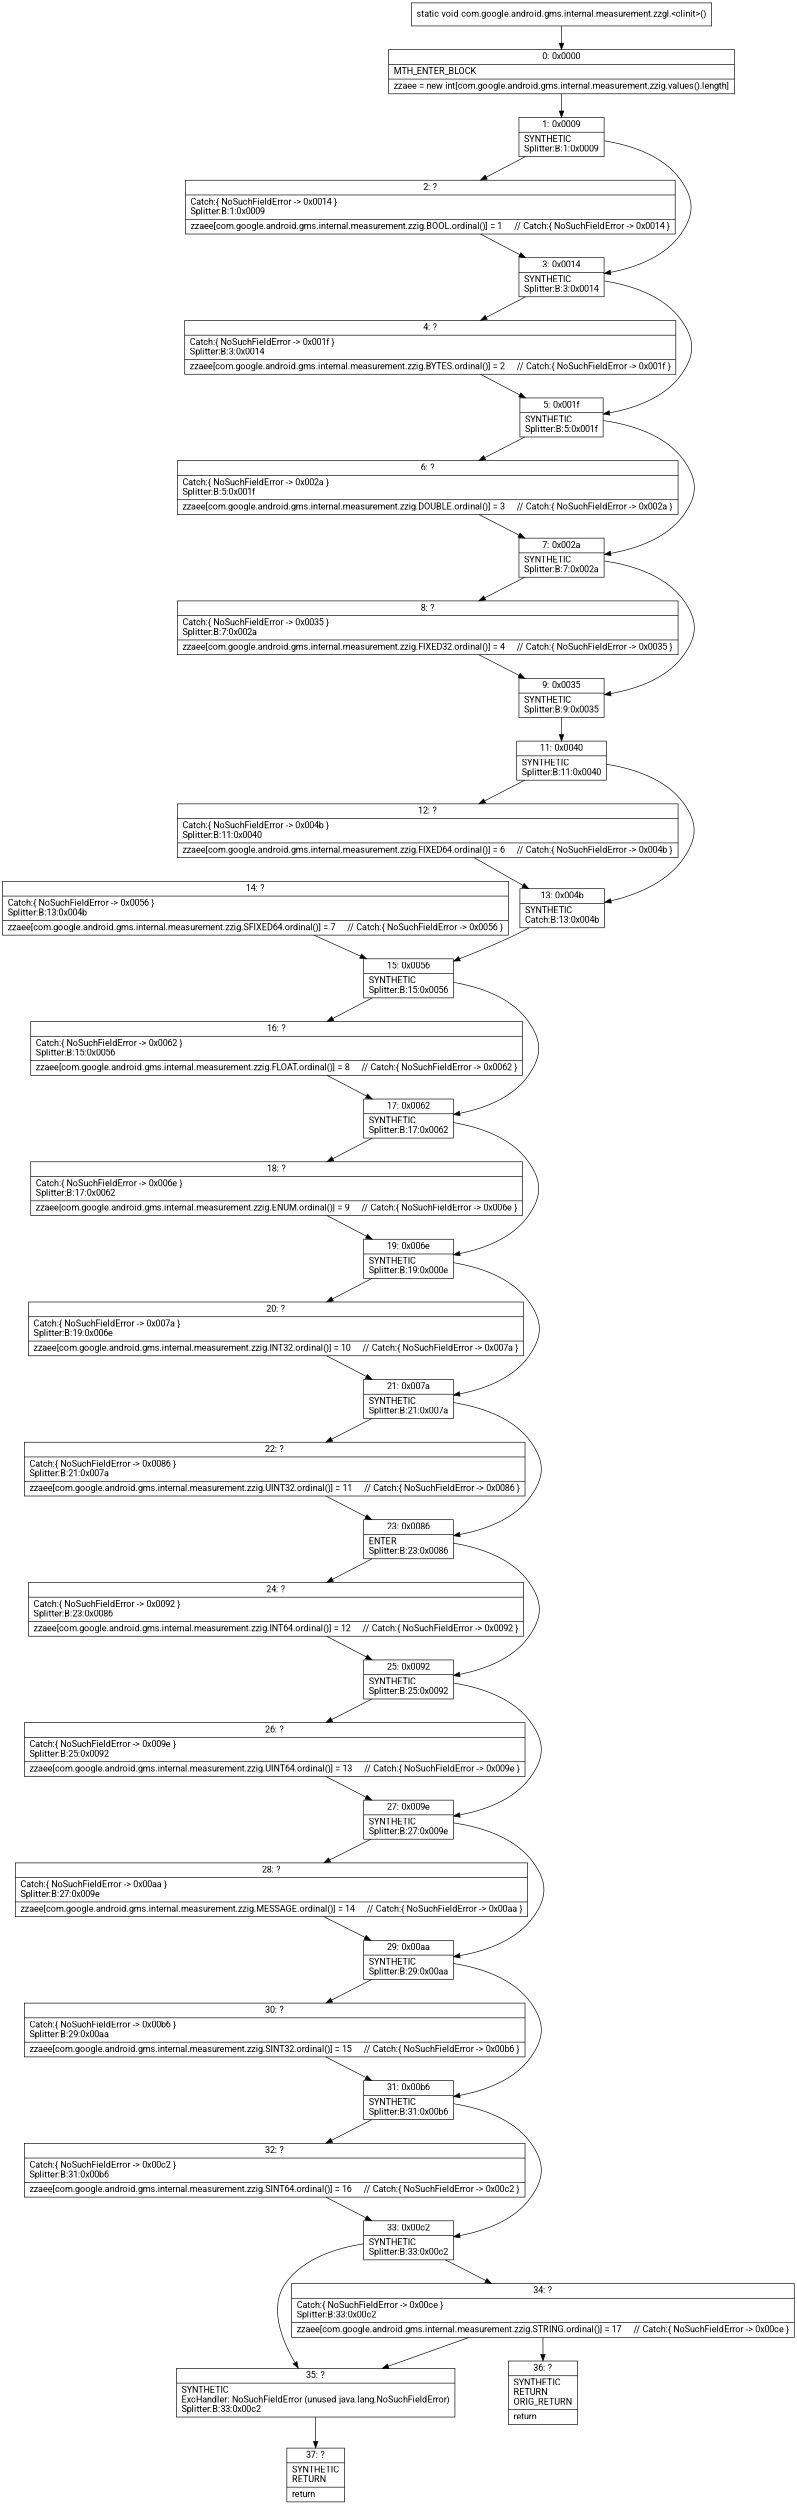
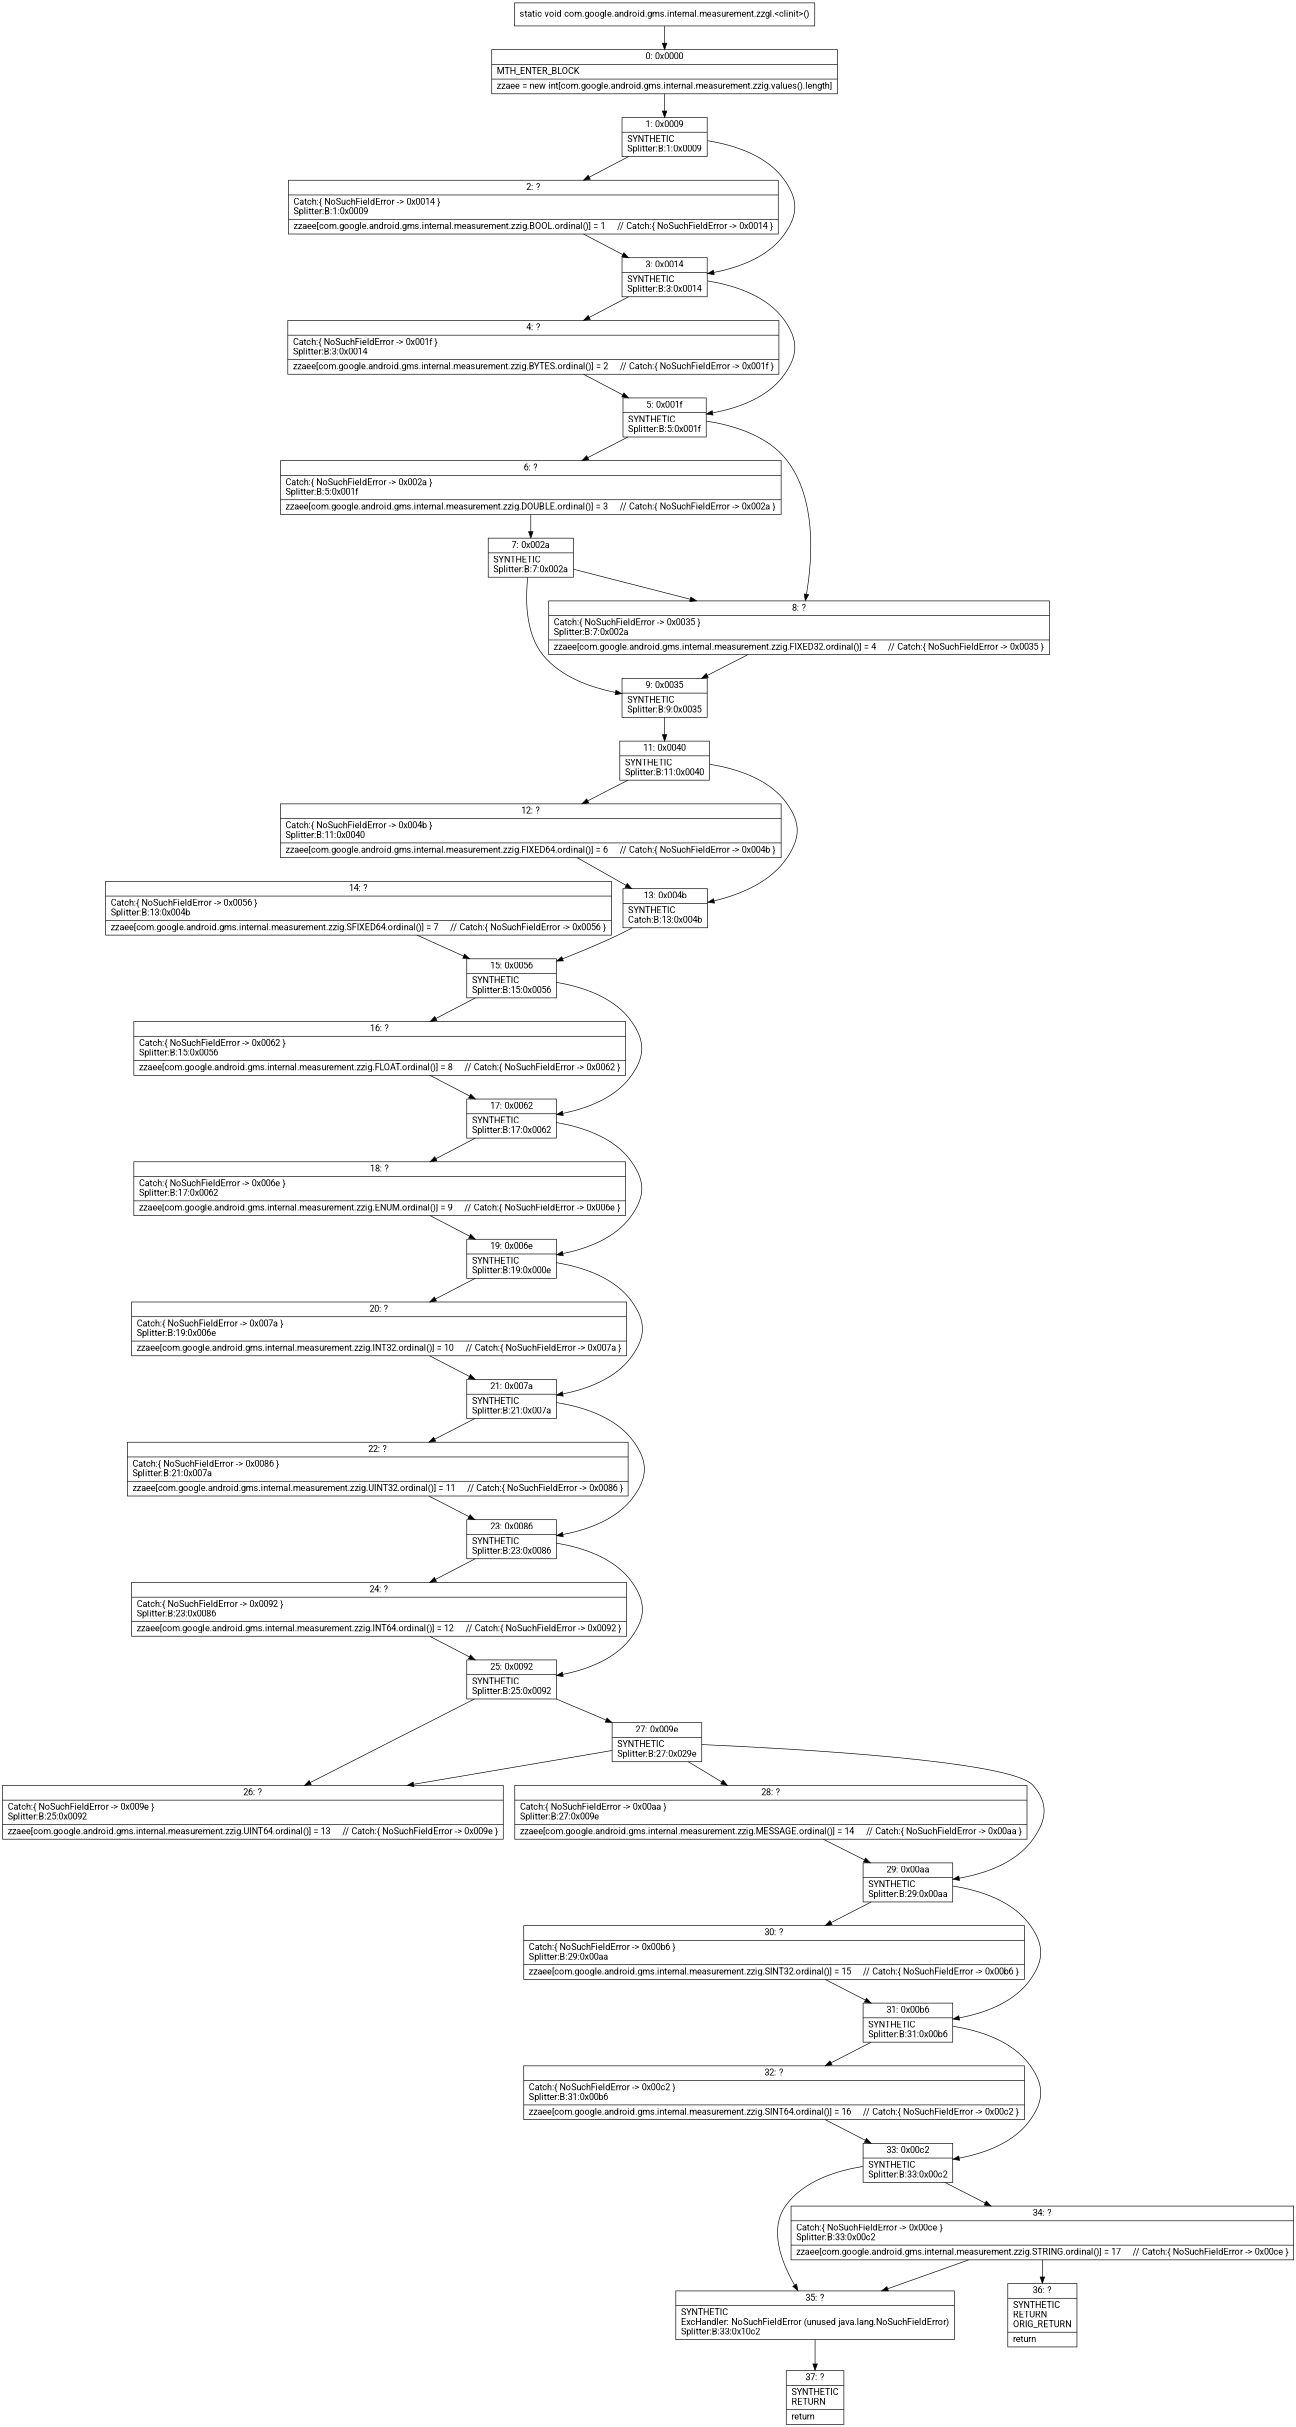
edge "5: 0x001f" -> "7: 0x002a": now "5: 0x001f" -> "8: ?"
node "23: 0x0086": text "ENTER" -> "SYNTHETIC"
edge "26: ?" -> "27: 0x009e": reversed
node "27: 0x009e": text "Splitter:B:27:0x009e" -> "Splitter:B:27:0x029e"
node "35: ?": text "Splitter:B:33:0x00c2" -> "Splitter:B:33:0x10c2"
